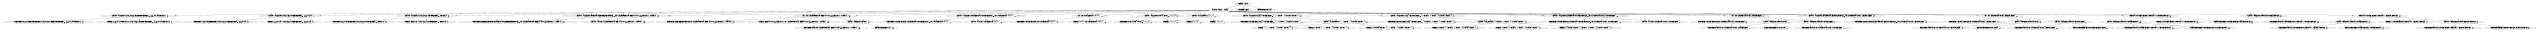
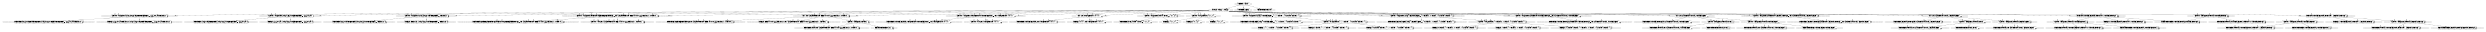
node "(<operator>.alloc,new ChoiceFormat(LIMITS, MINUTES_PART))": removed
node "(FIELD_IDENTIFIER,MINUTES_PART,MINUTES_PART)": added
node "(FIELD_IDENTIFIER,SECONDS_PART,SECONDS_PART)": removed
